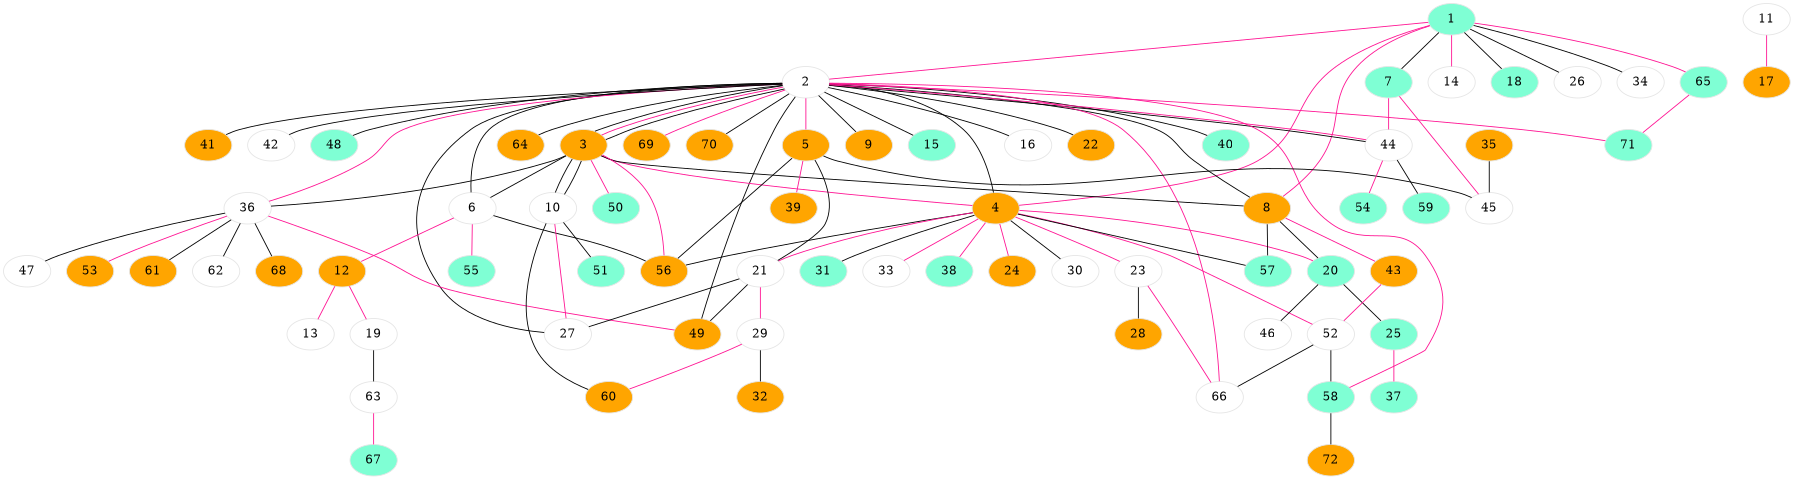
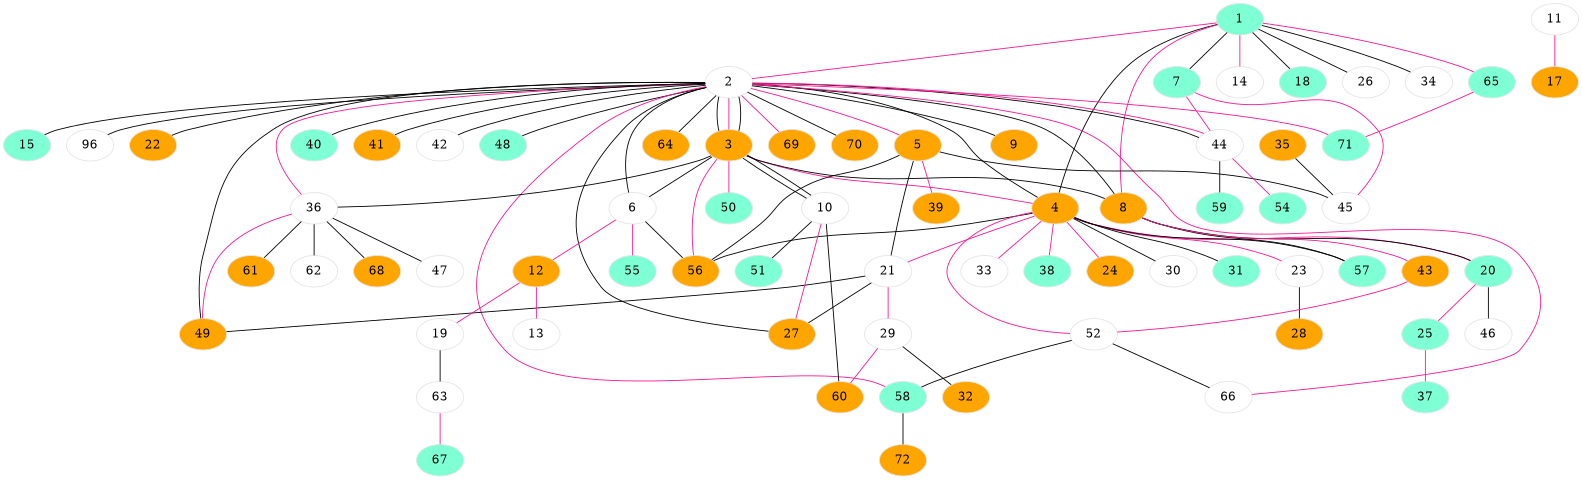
node "16": label "16" -> "96"
edge "1" -- "4": color deeppink -> black
node "53": removed
edge "20" -- "25": color black -> deeppink
node "27": fillcolor white -> orange
edge "23" -- "66": removed
